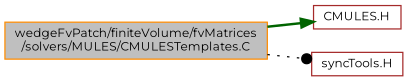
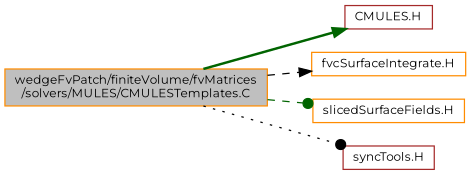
node "fvcSurfaceIntegrate.H": added
node "slicedSurfaceFields.H": added
